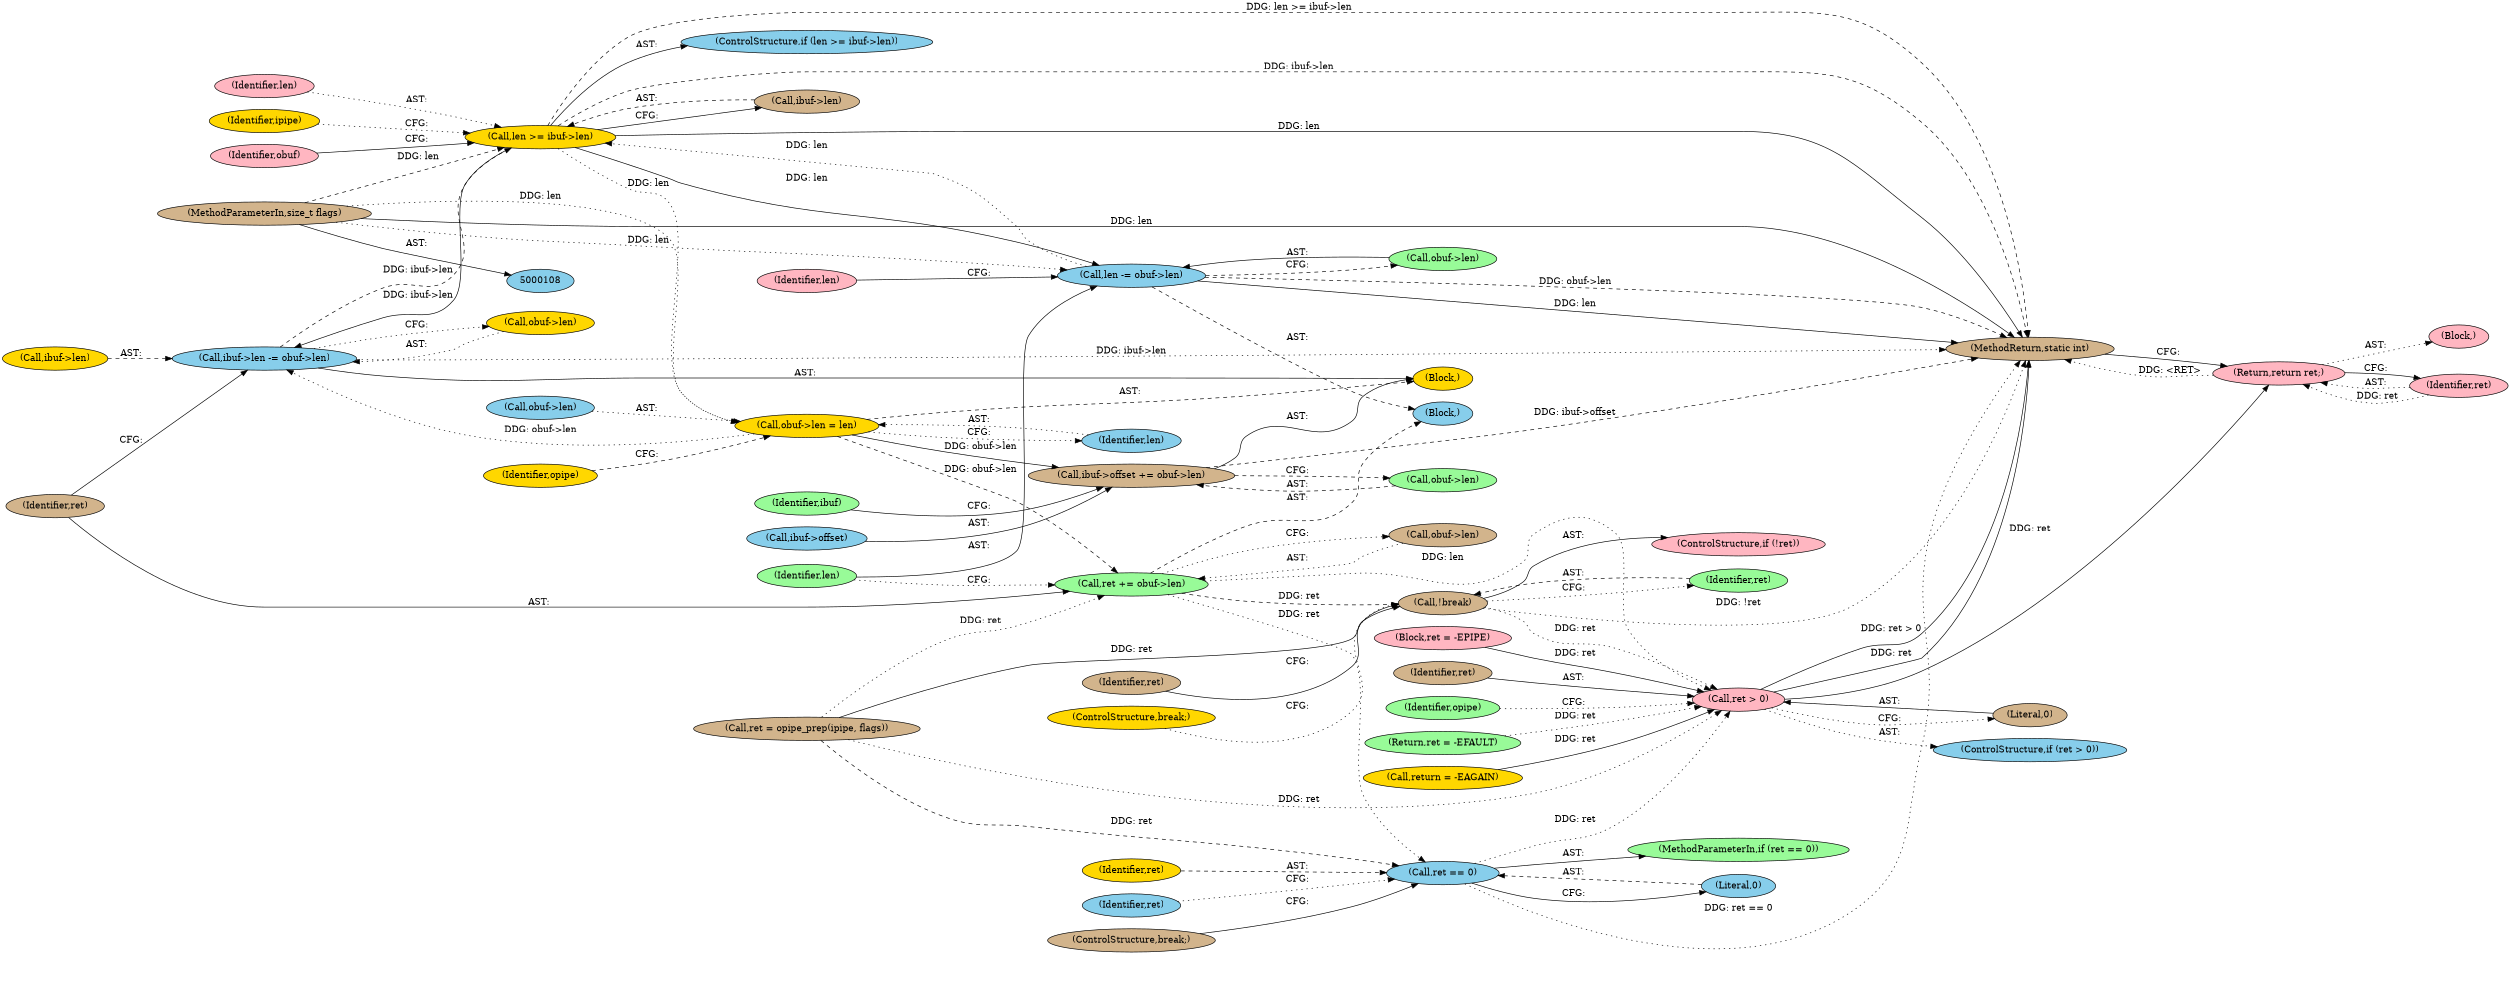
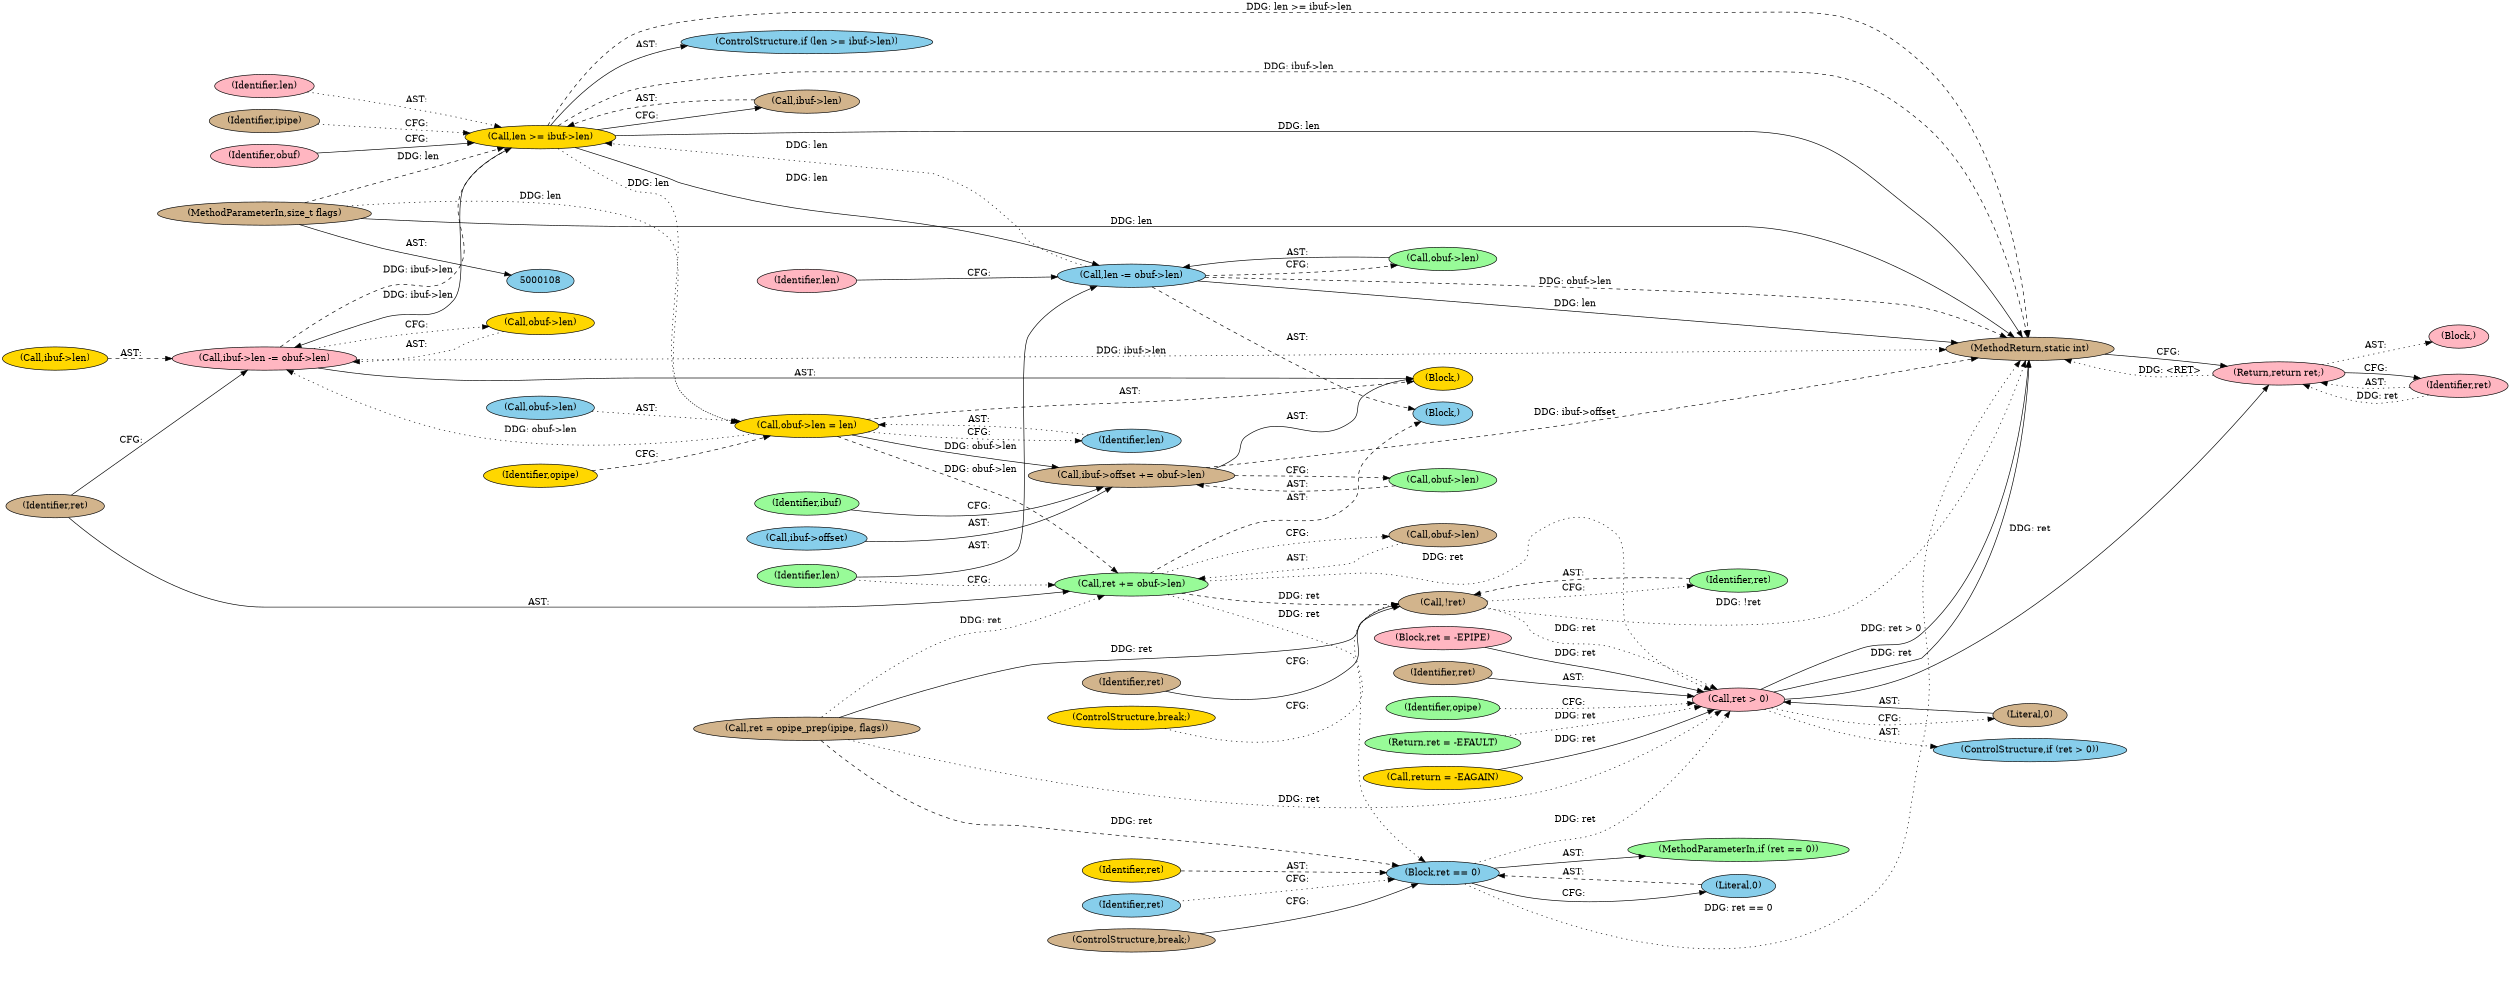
node "(Identifier,ipipe)": fillcolor gold -> tan
edge "(MethodParameterIn,size_t flags)" -> "(Call,len -= obuf->len)": removed, label "DDG: len"
node "(Call,ibuf->len -= obuf->len)": fillcolor skyblue -> lightpink
node "(ControlStructure,if (!ret))": removed
edge "(Call,ret += obuf->len)" -> "(Call,ret > 0)": label "DDG: len" -> "DDG: ret"
node "(Call,!break)": label "(Call,!break)" -> "(Call,!ret)"
node "(Call,ret == 0)": label "(Call,ret == 0)" -> "(Block,ret == 0)"
